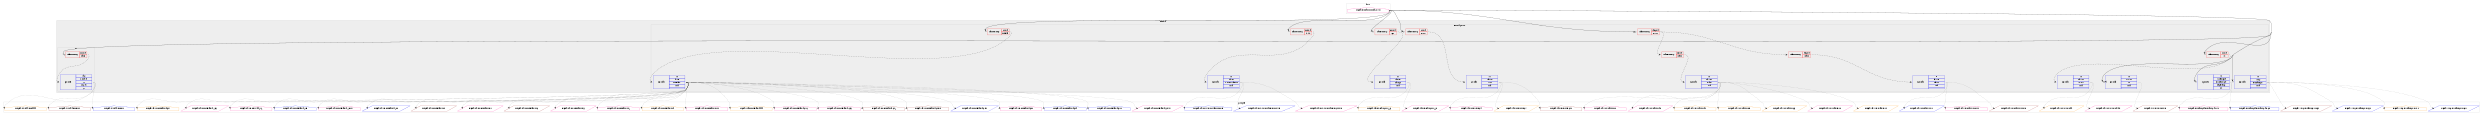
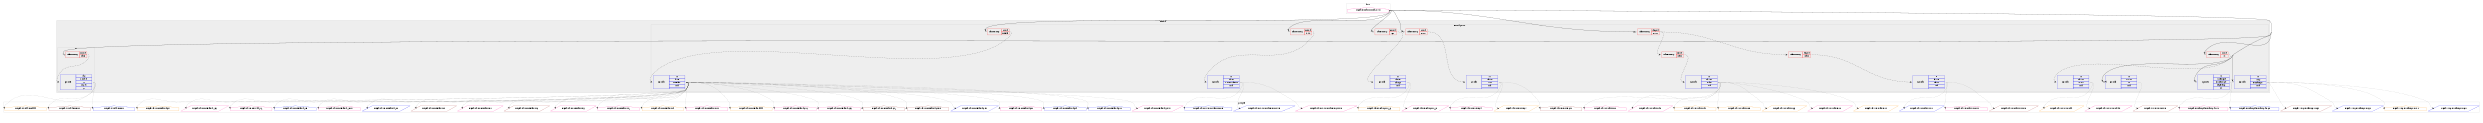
node "portage://use-db/postgresql-9999": label "portage://use-db/postgresql-9999" -> "portage://dev-db/postgresql-9999"
